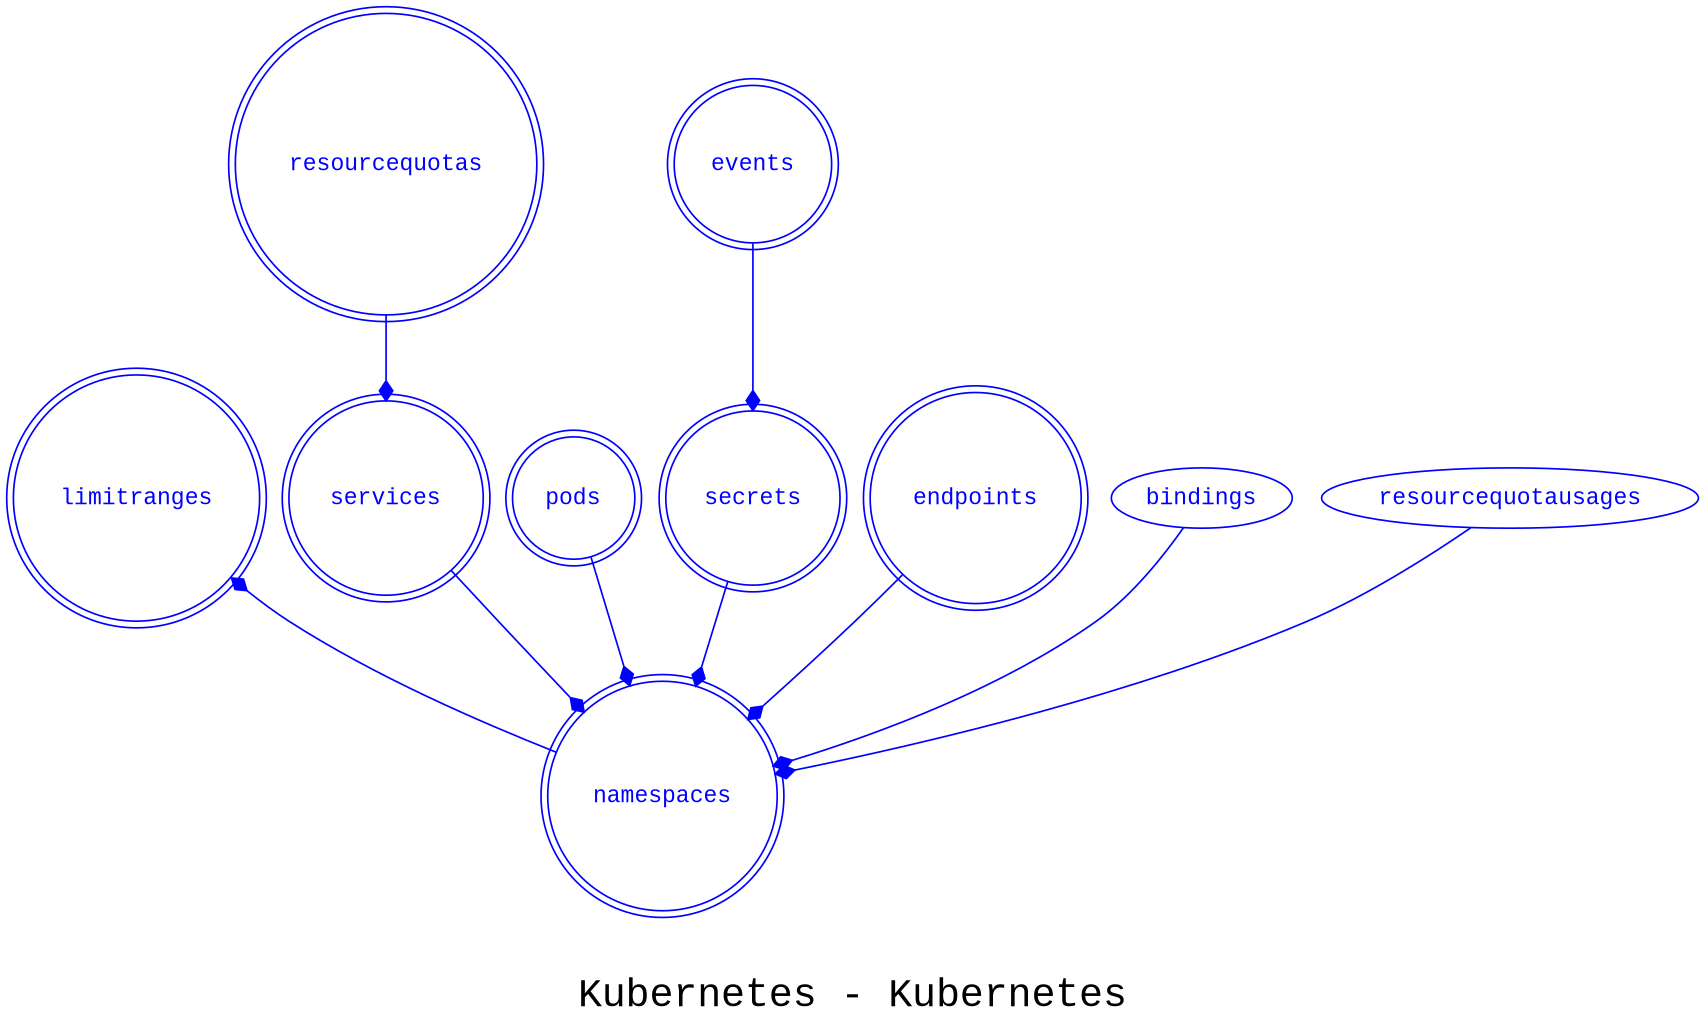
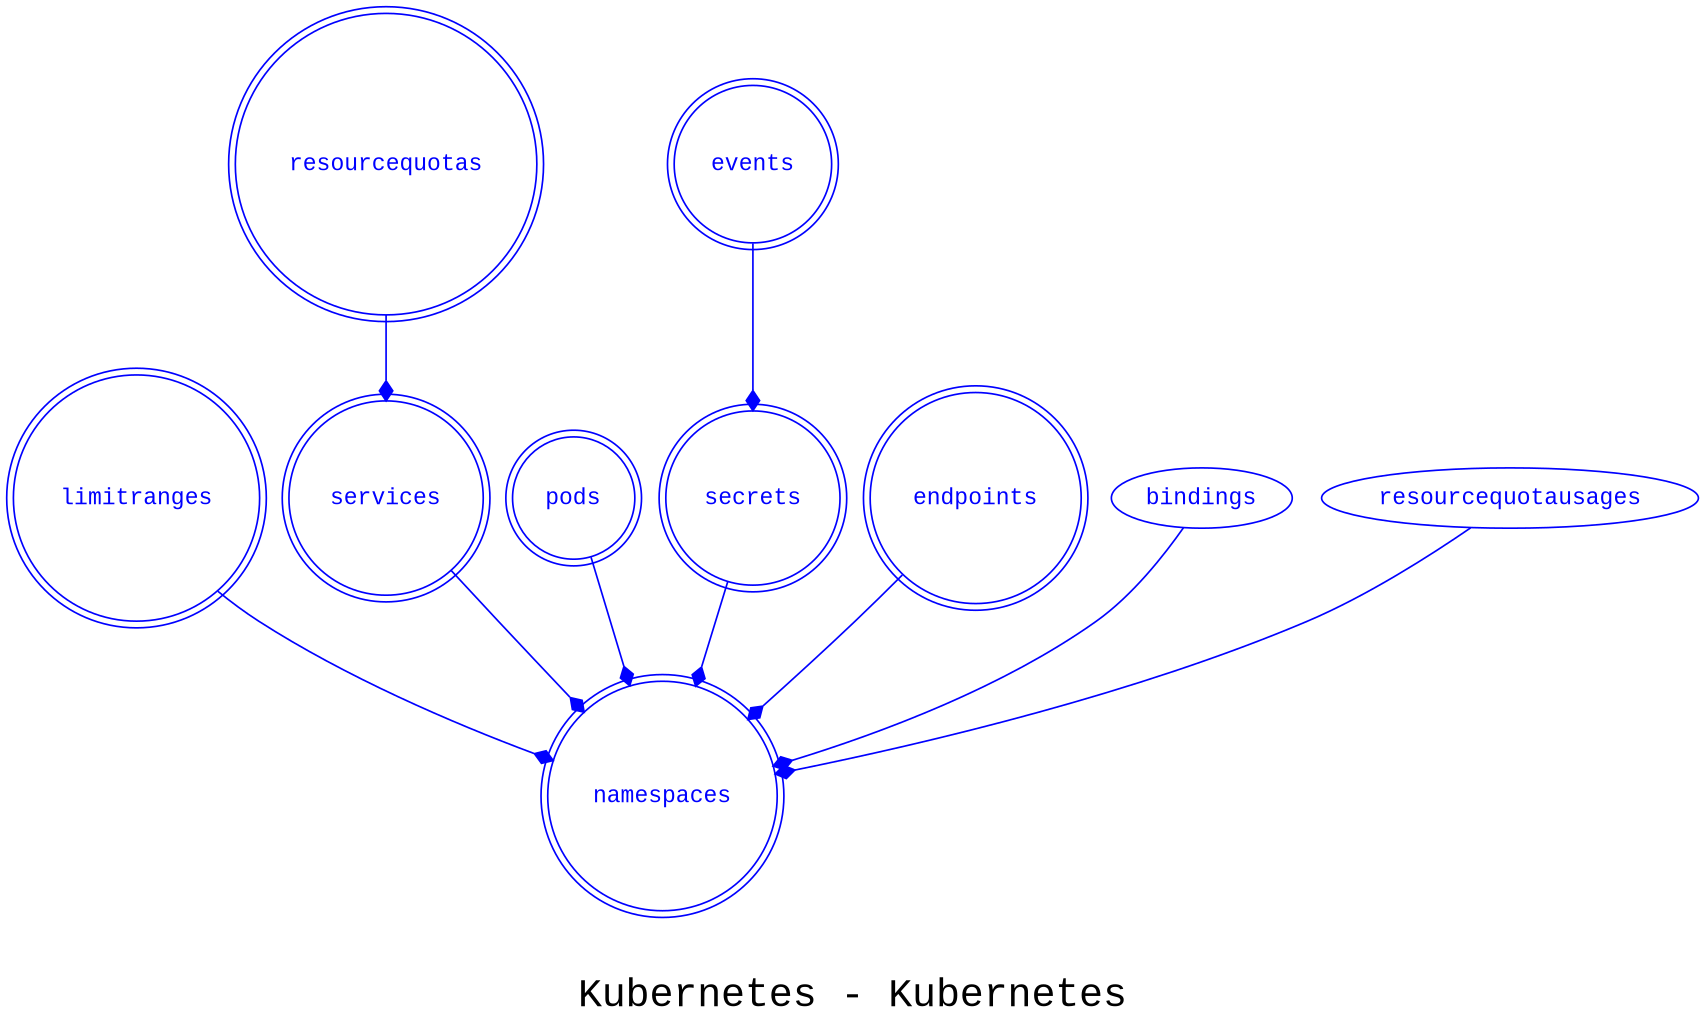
edge "namespaces" -> "limitranges": reversed
